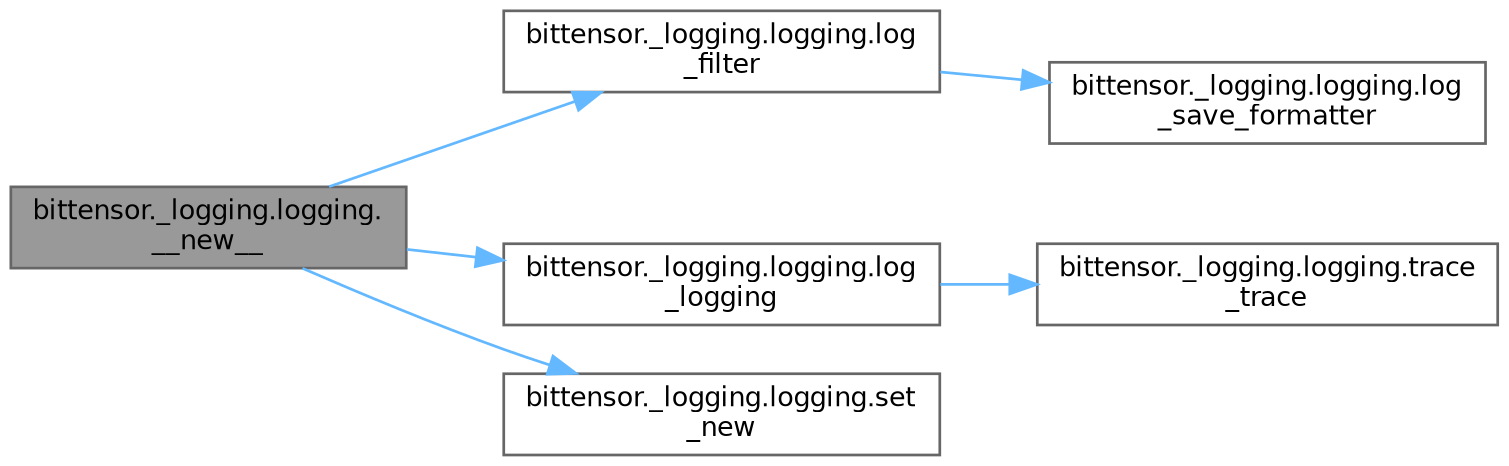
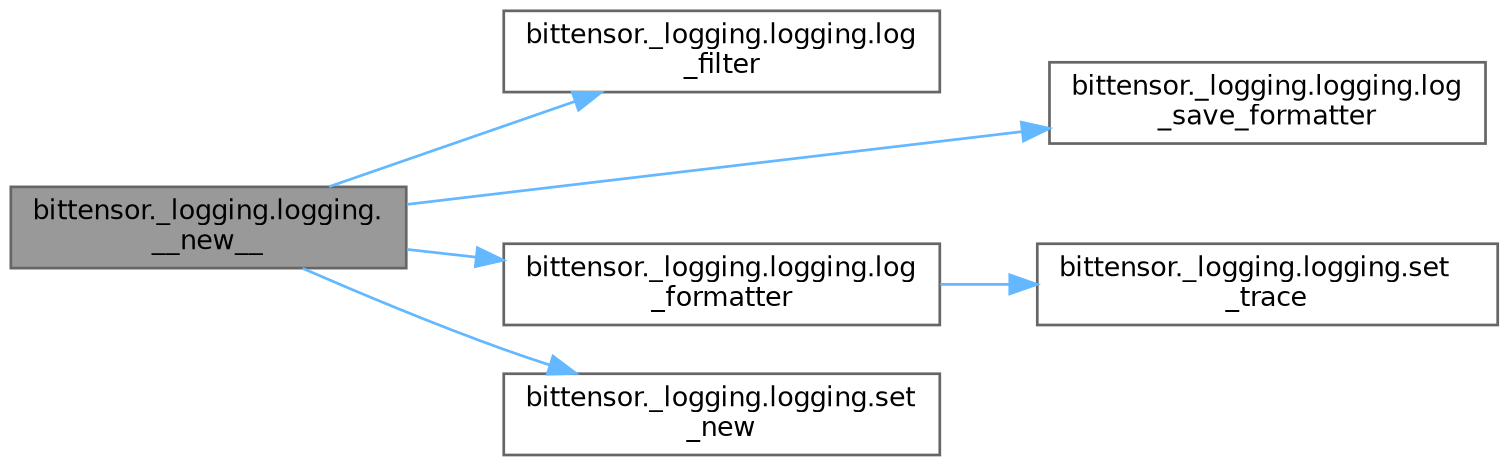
edge "bittensor._logging.logging.log _filter" -> "bittensor._logging.logging.log _save_formatter": now "bittensor._logging.logging. __new__" -> "bittensor._logging.logging.log _save_formatter"
node "bittensor._logging.logging.log _logging": label "bittensor._logging.logging.log _logging" -> "bittensor._logging.logging.log _formatter"
node "bittensor._logging.logging.trace _trace": label "bittensor._logging.logging.trace _trace" -> "bittensor._logging.logging.set _trace"
